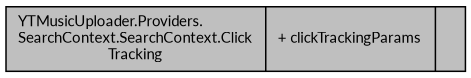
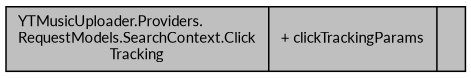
node "YTMusicUploader.Providers.": text "SearchContext.SearchContext.Click" -> "RequestModels.SearchContext.Click"
